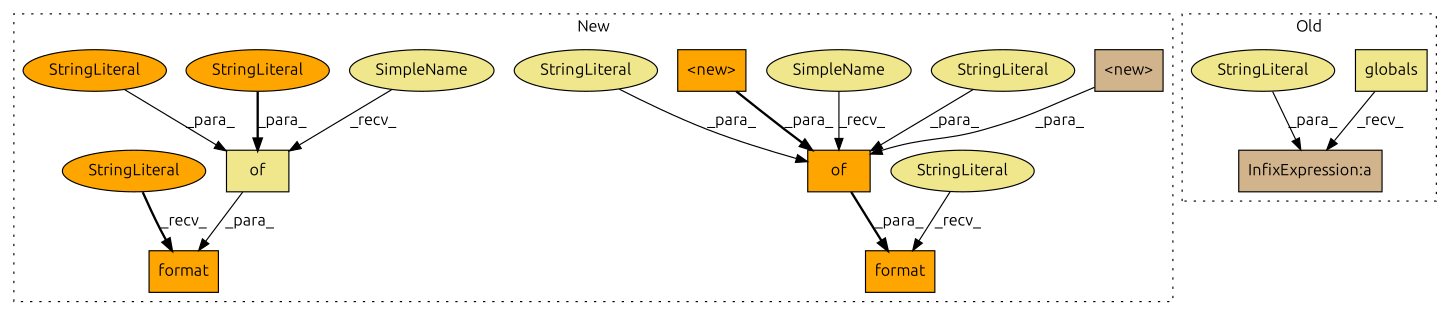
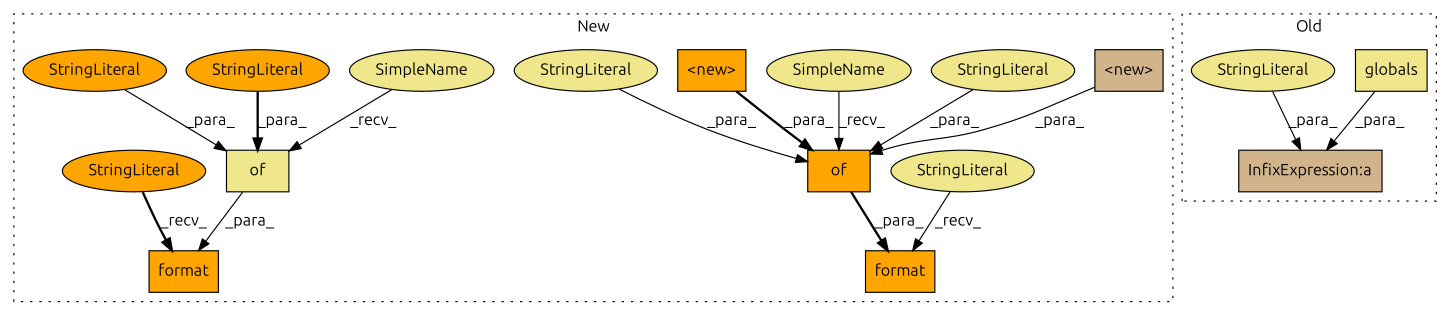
edge "globals" -> "InfixExpression:a": label "_recv_" -> "_para_"
